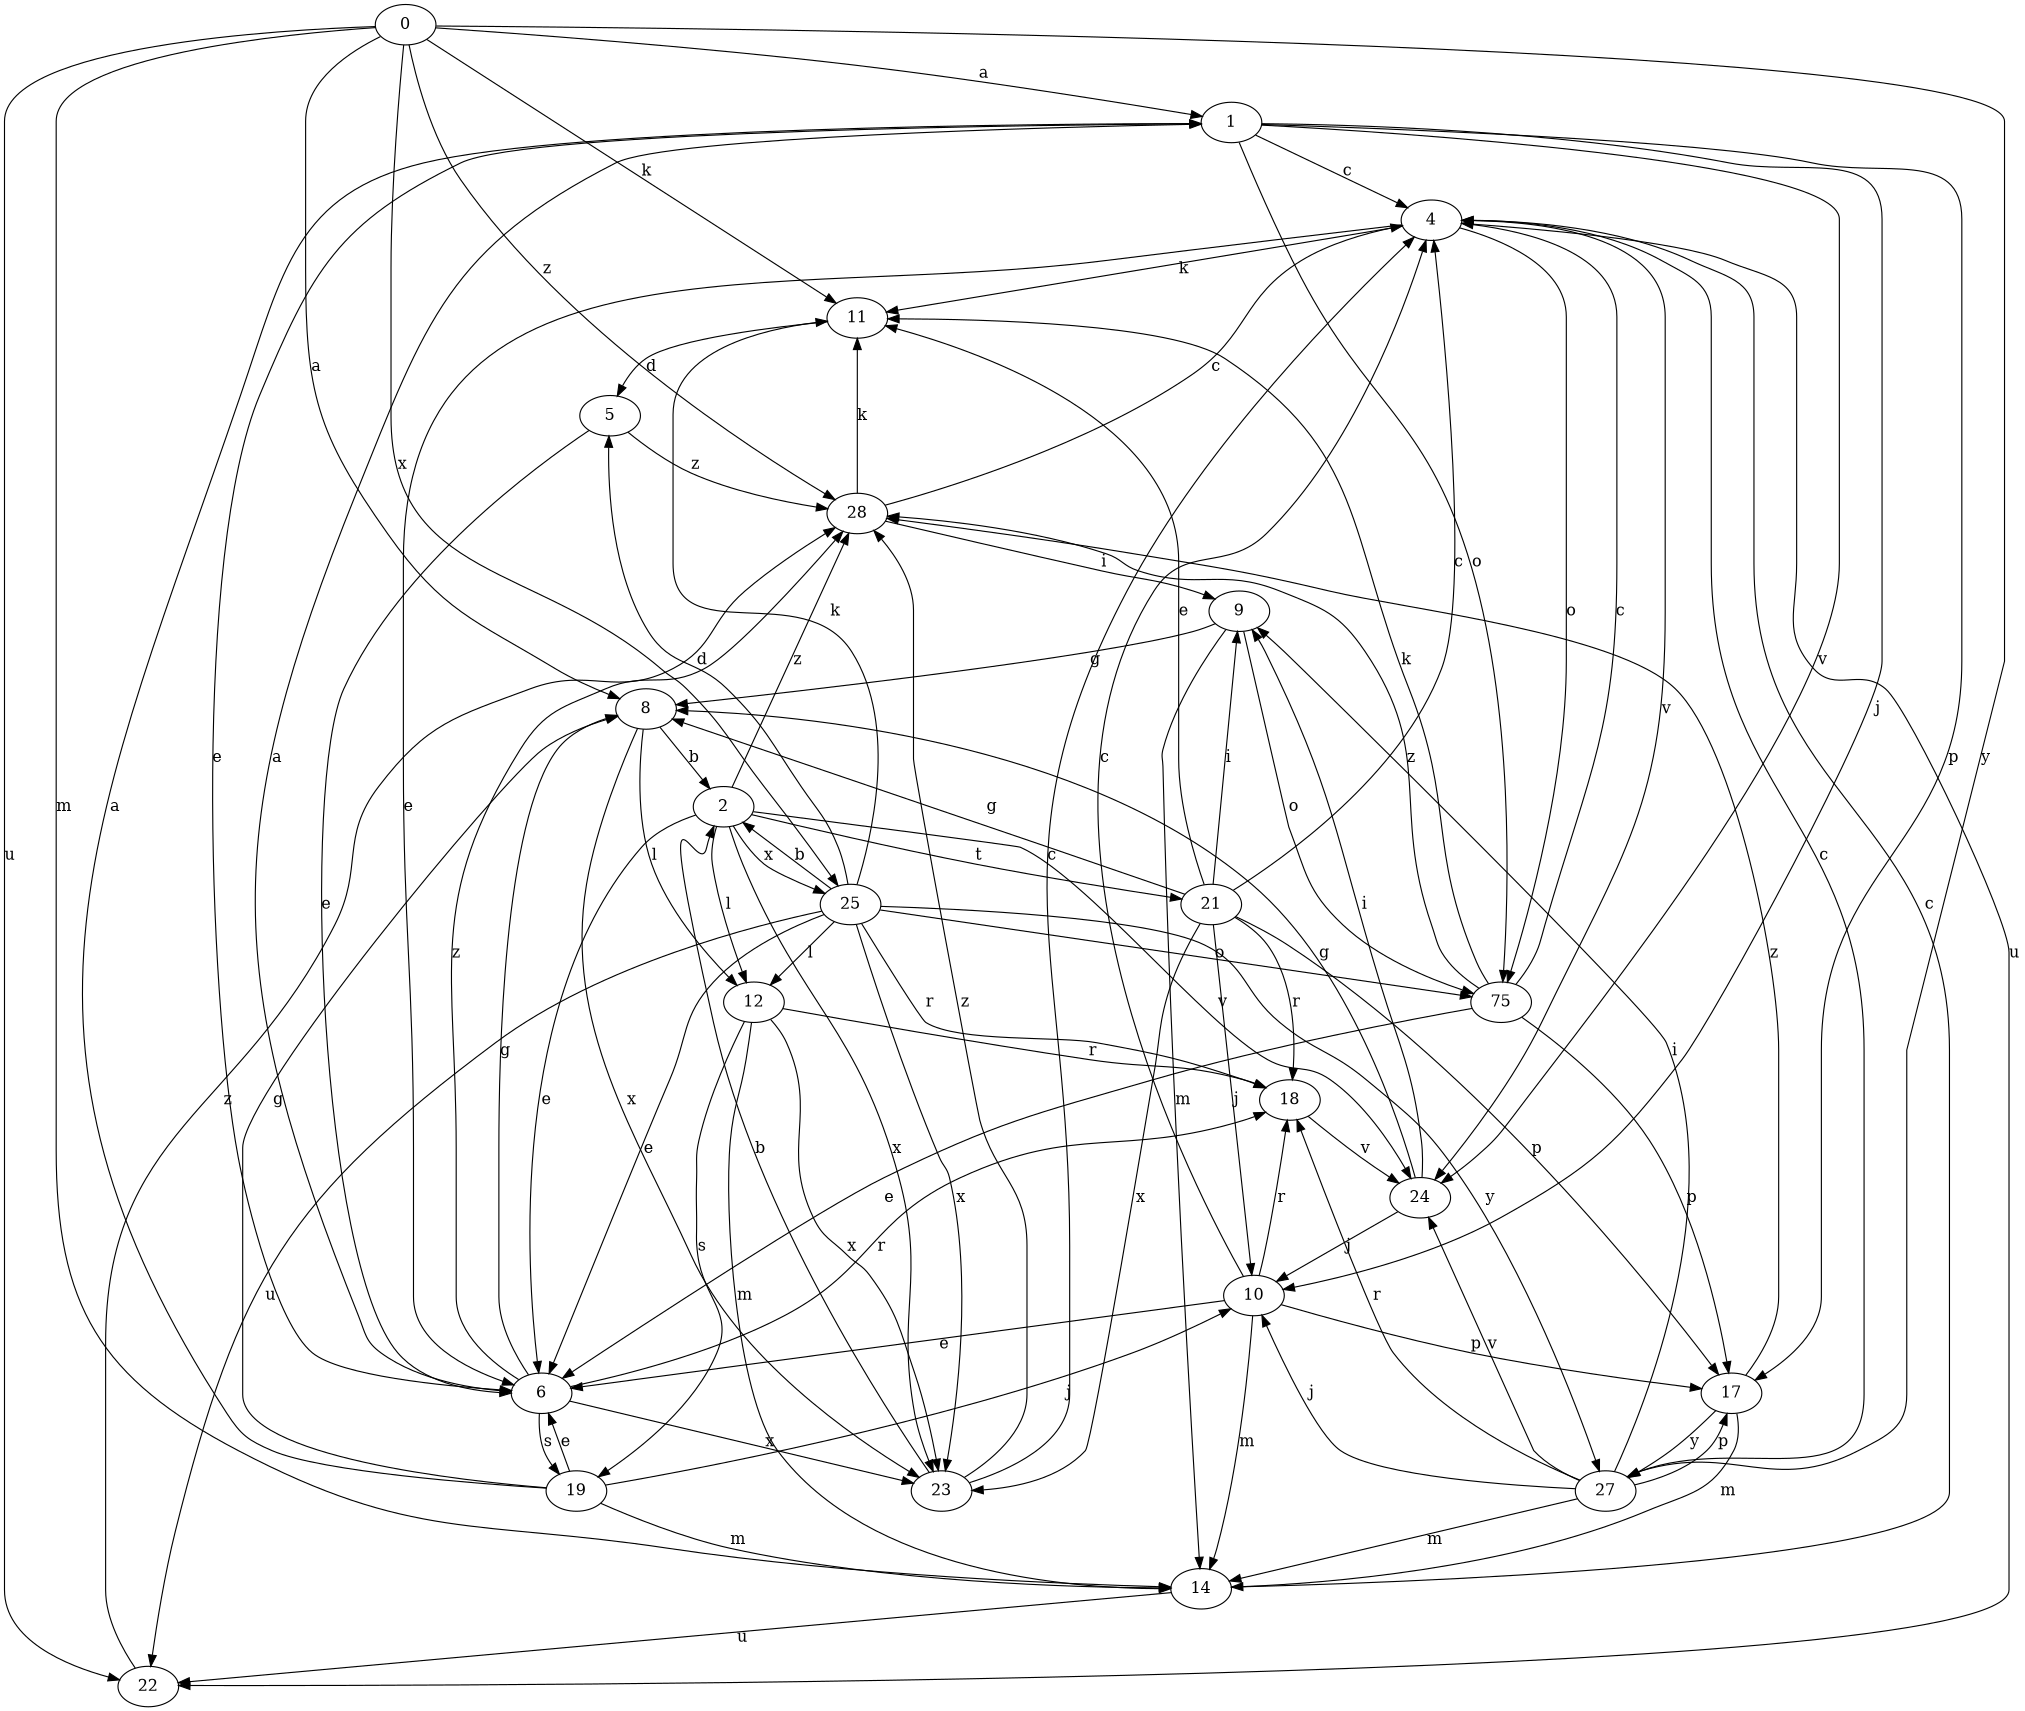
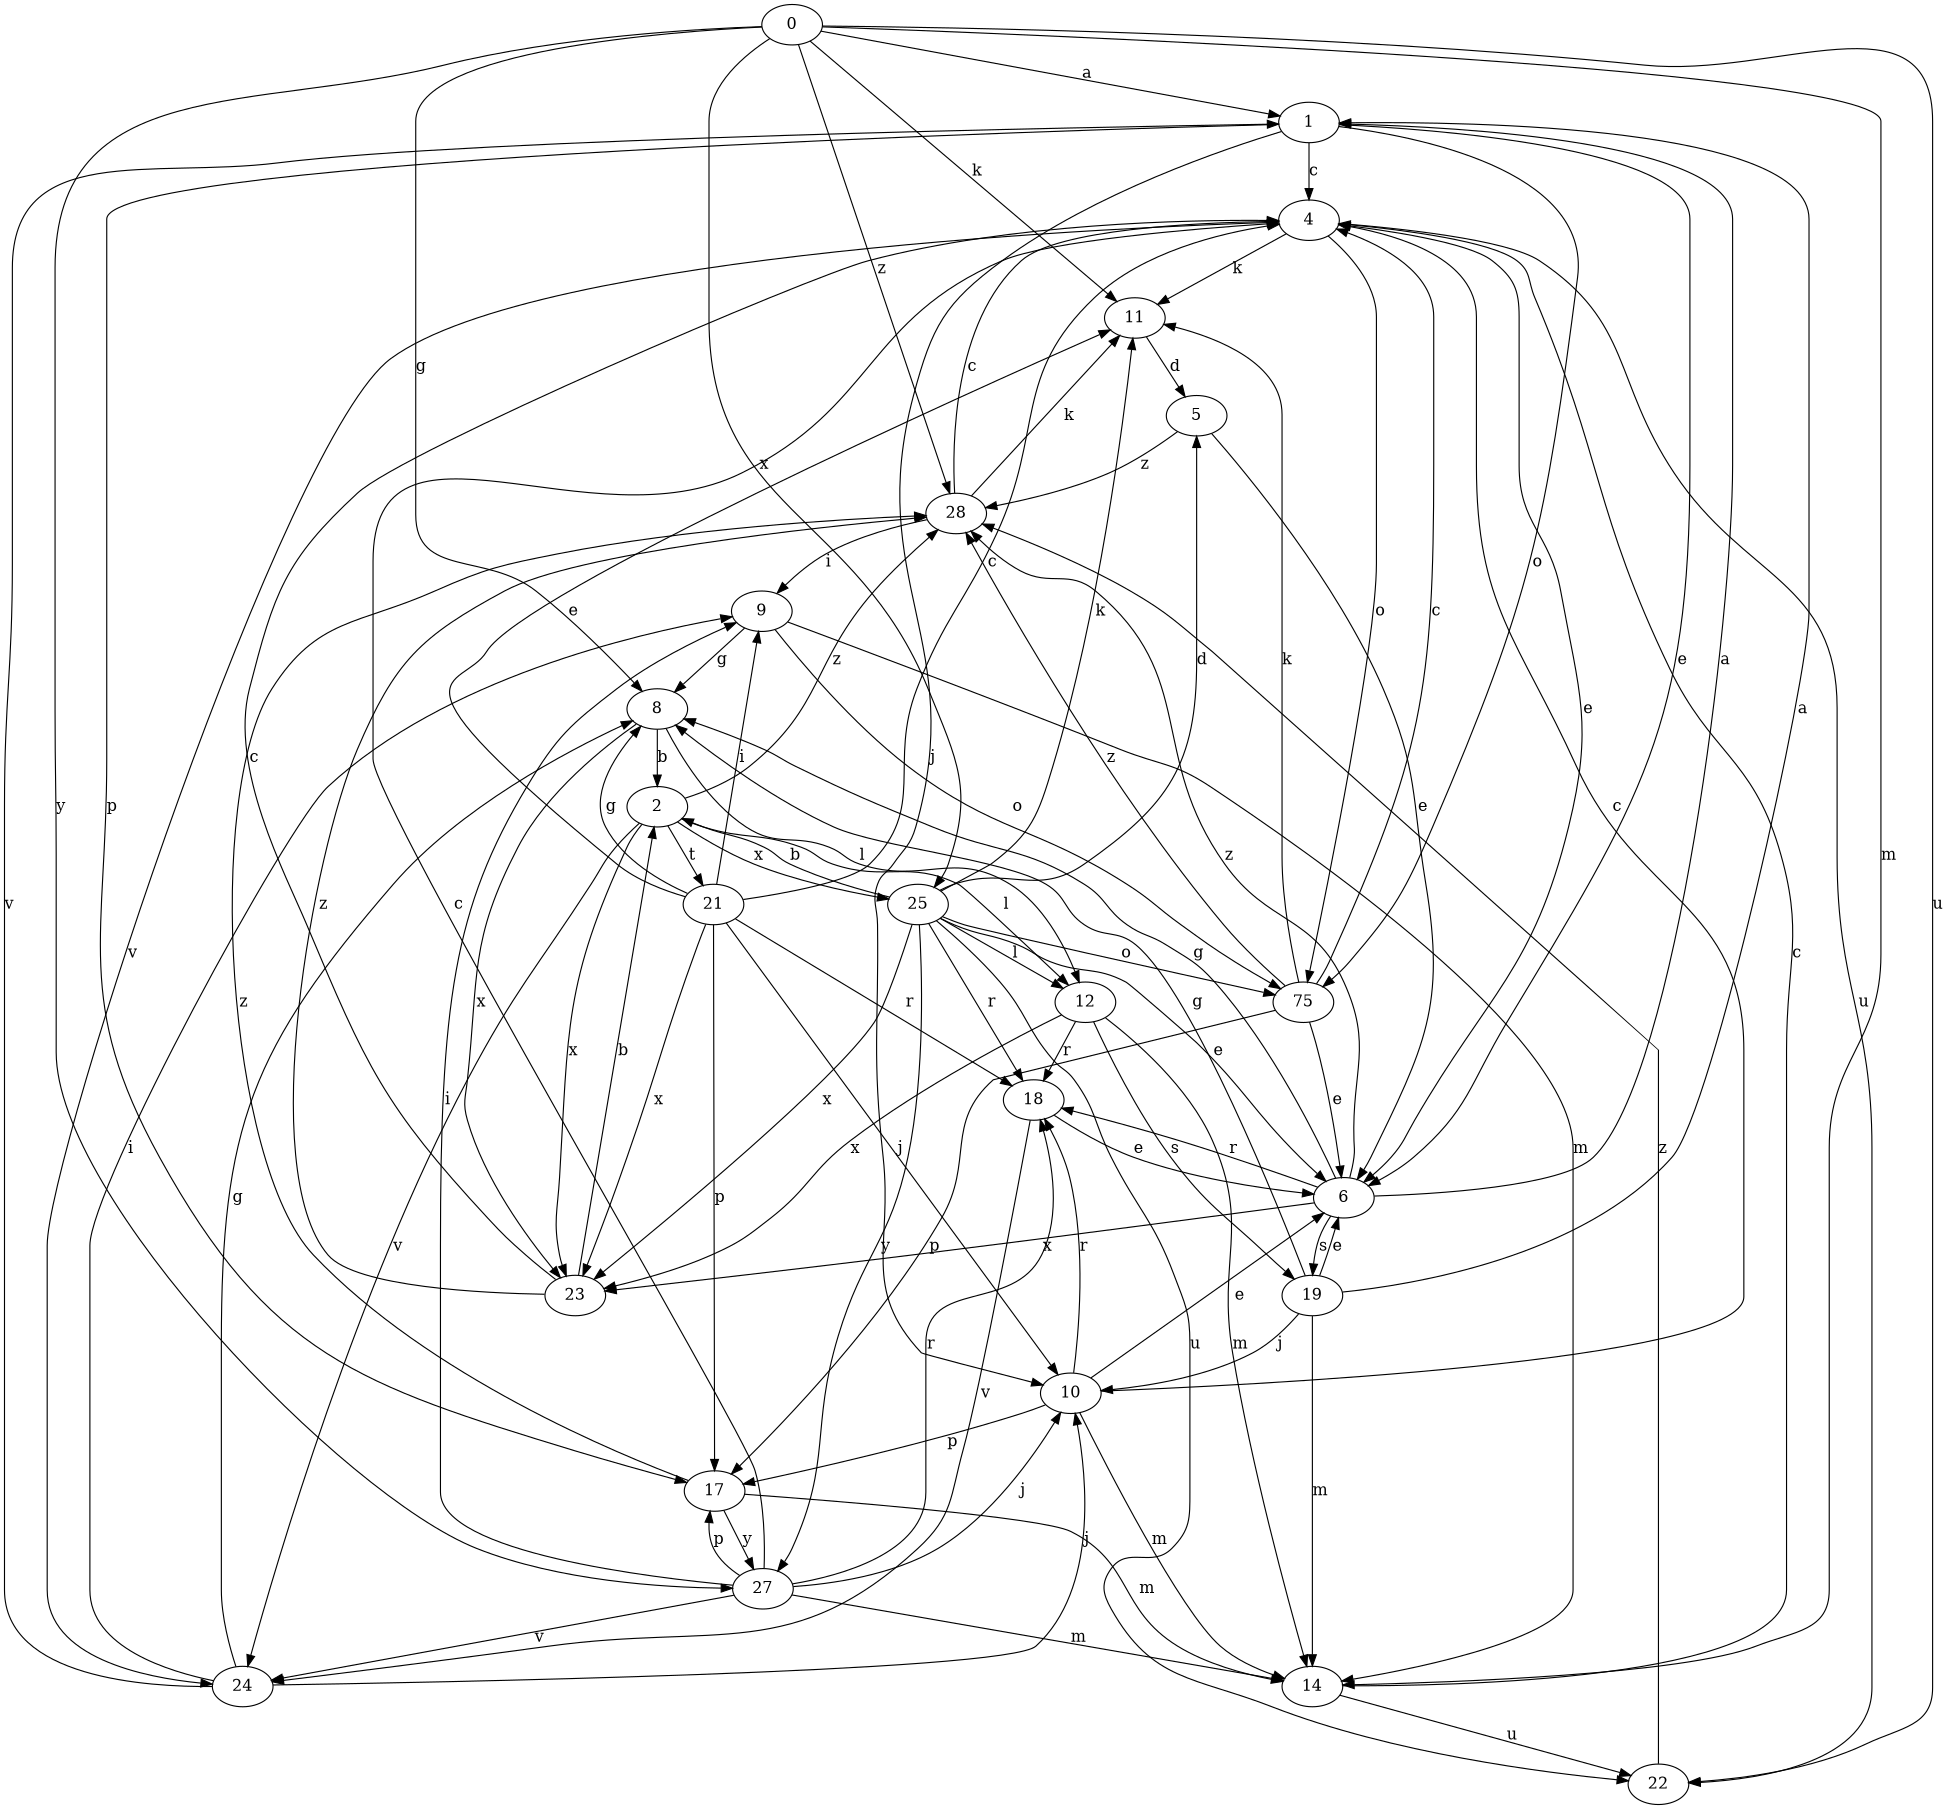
edge "0" -> "8": label "a" -> "g"
edge "1" -> "24": reversed
edge "2" -> "6": now "18" -> "6"
